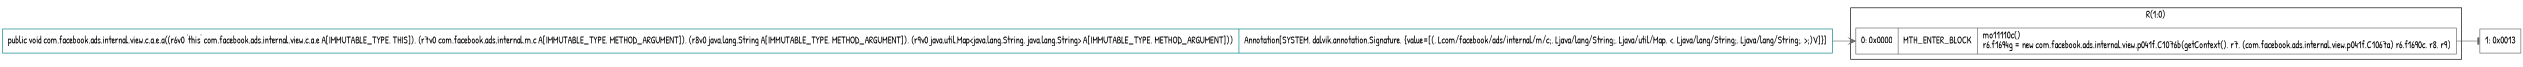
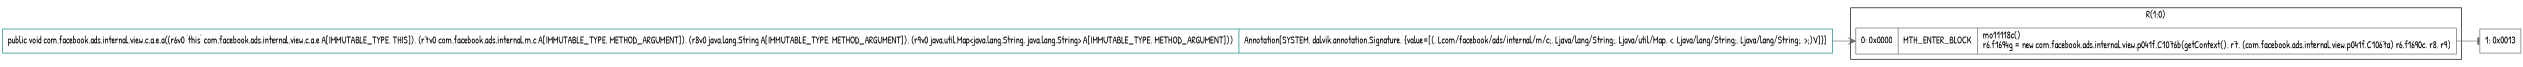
node "0: 0x0000": text "mo11110c()" -> "mo11118c()"
